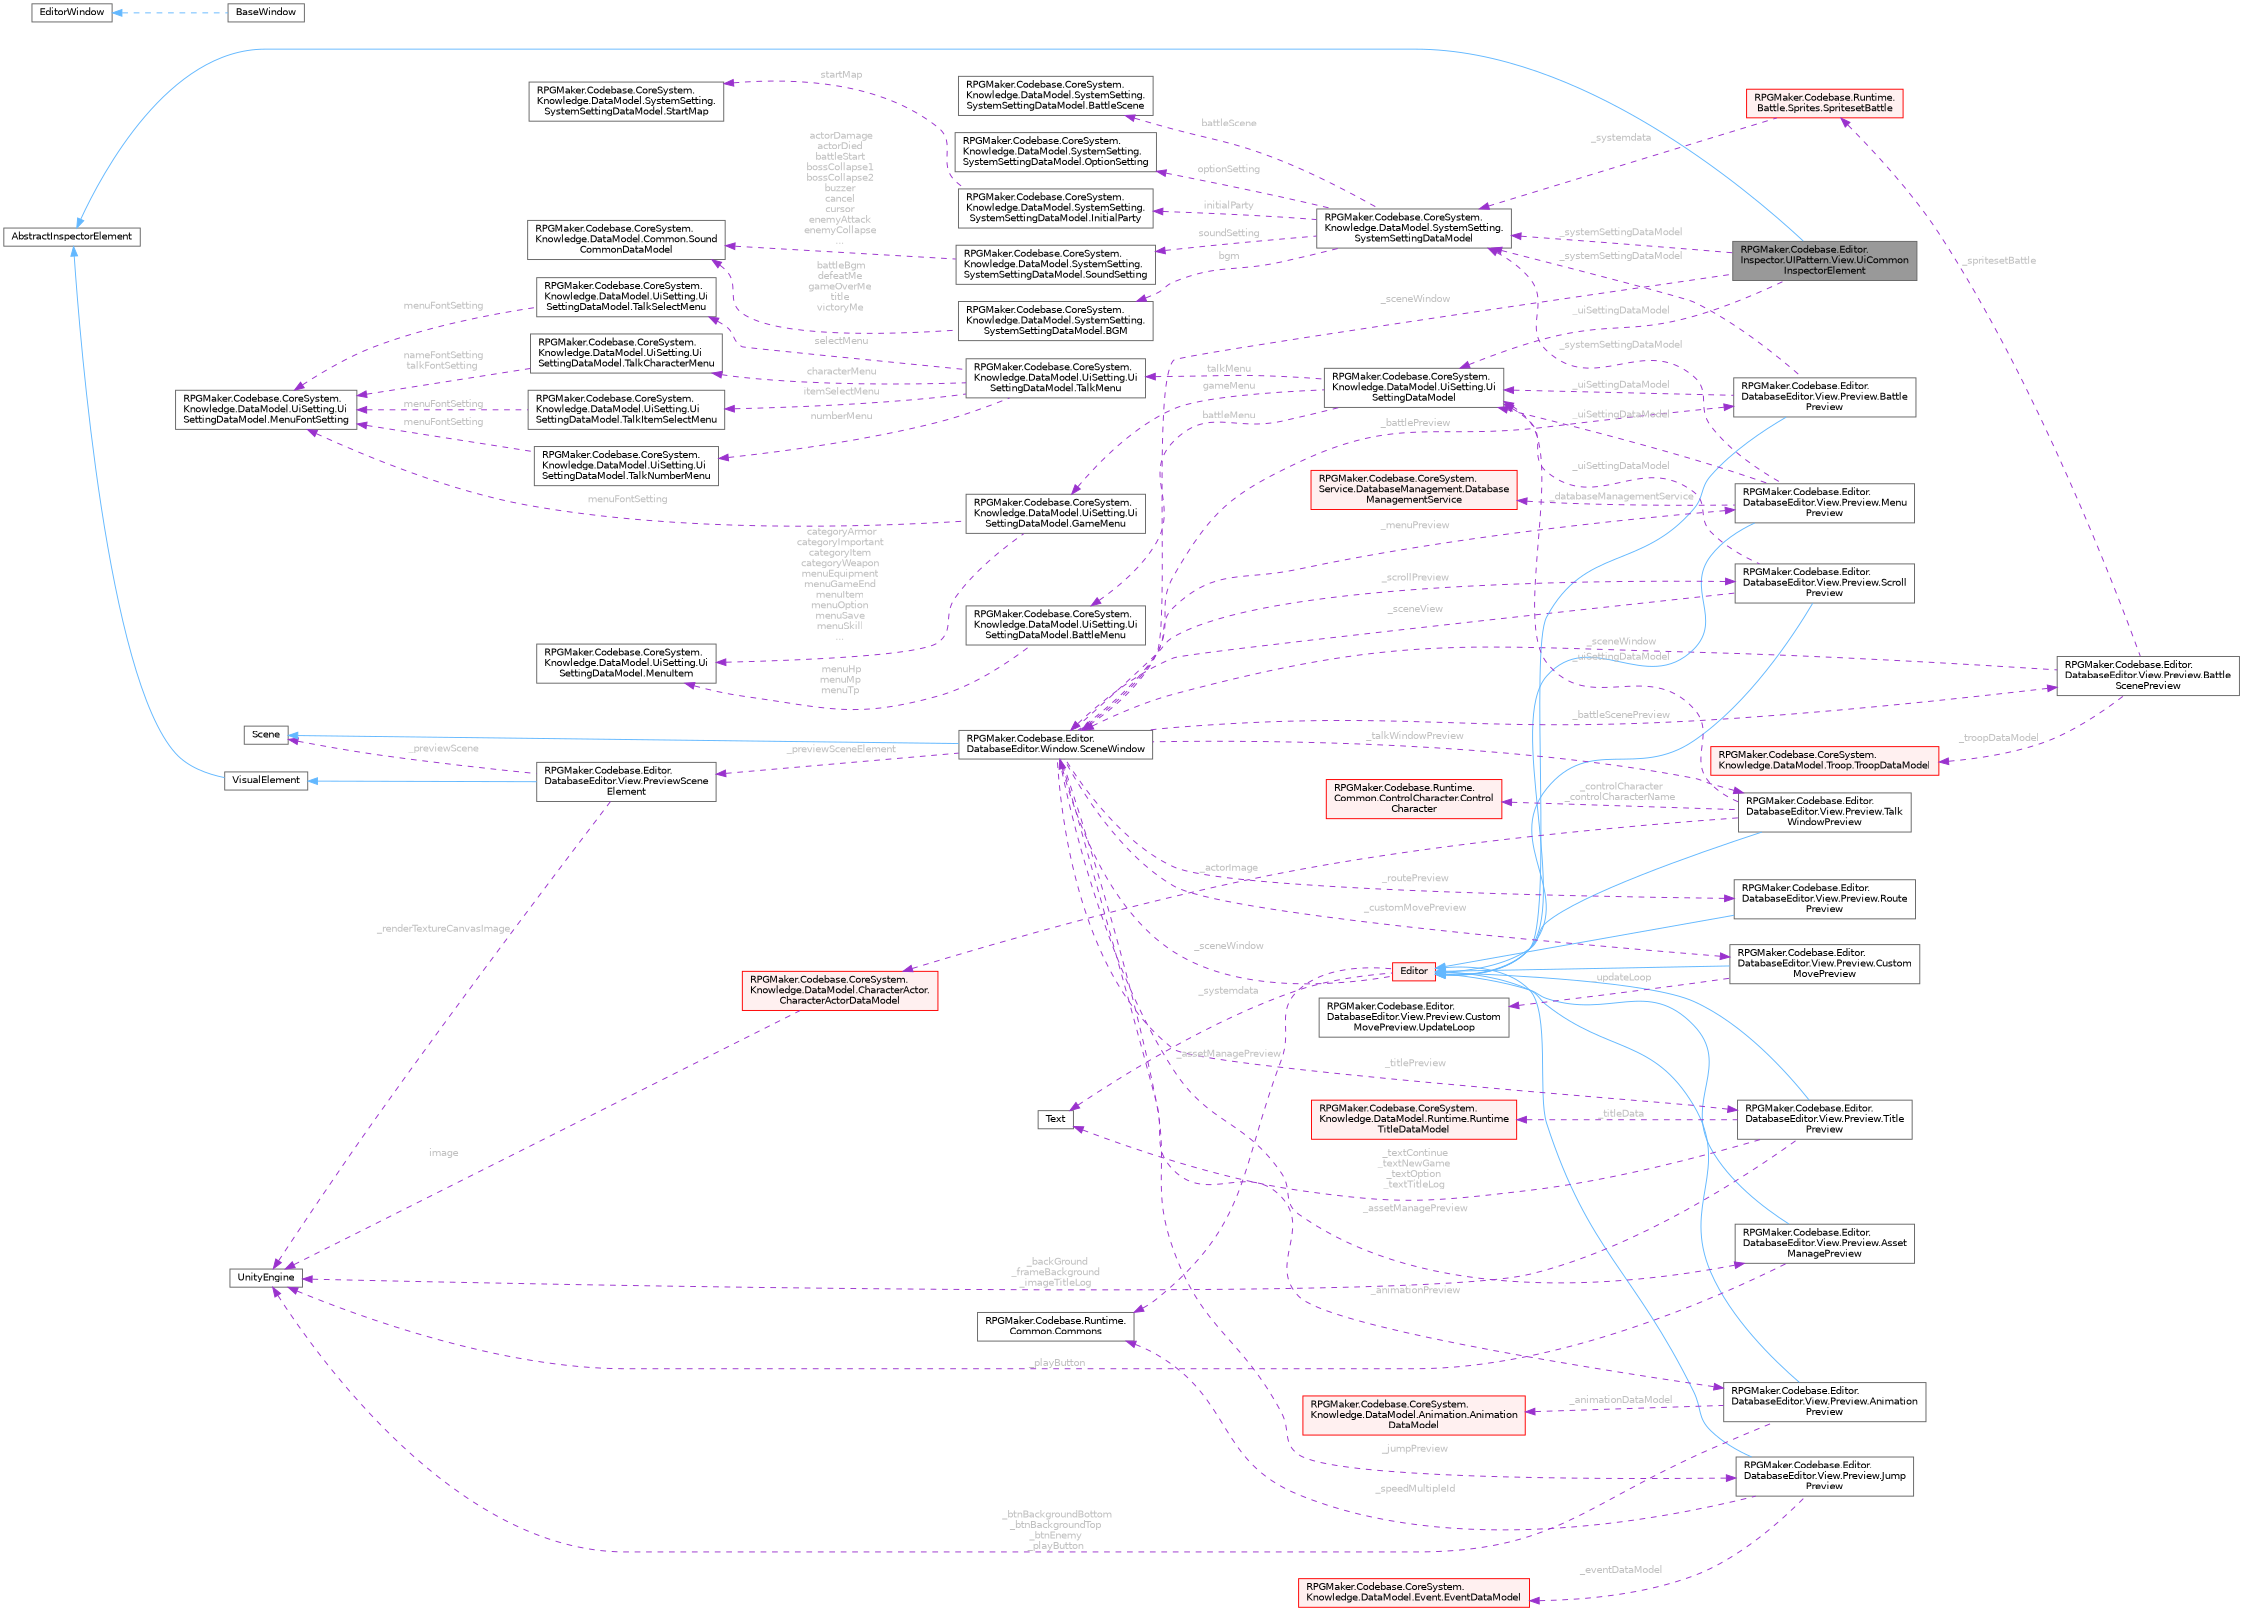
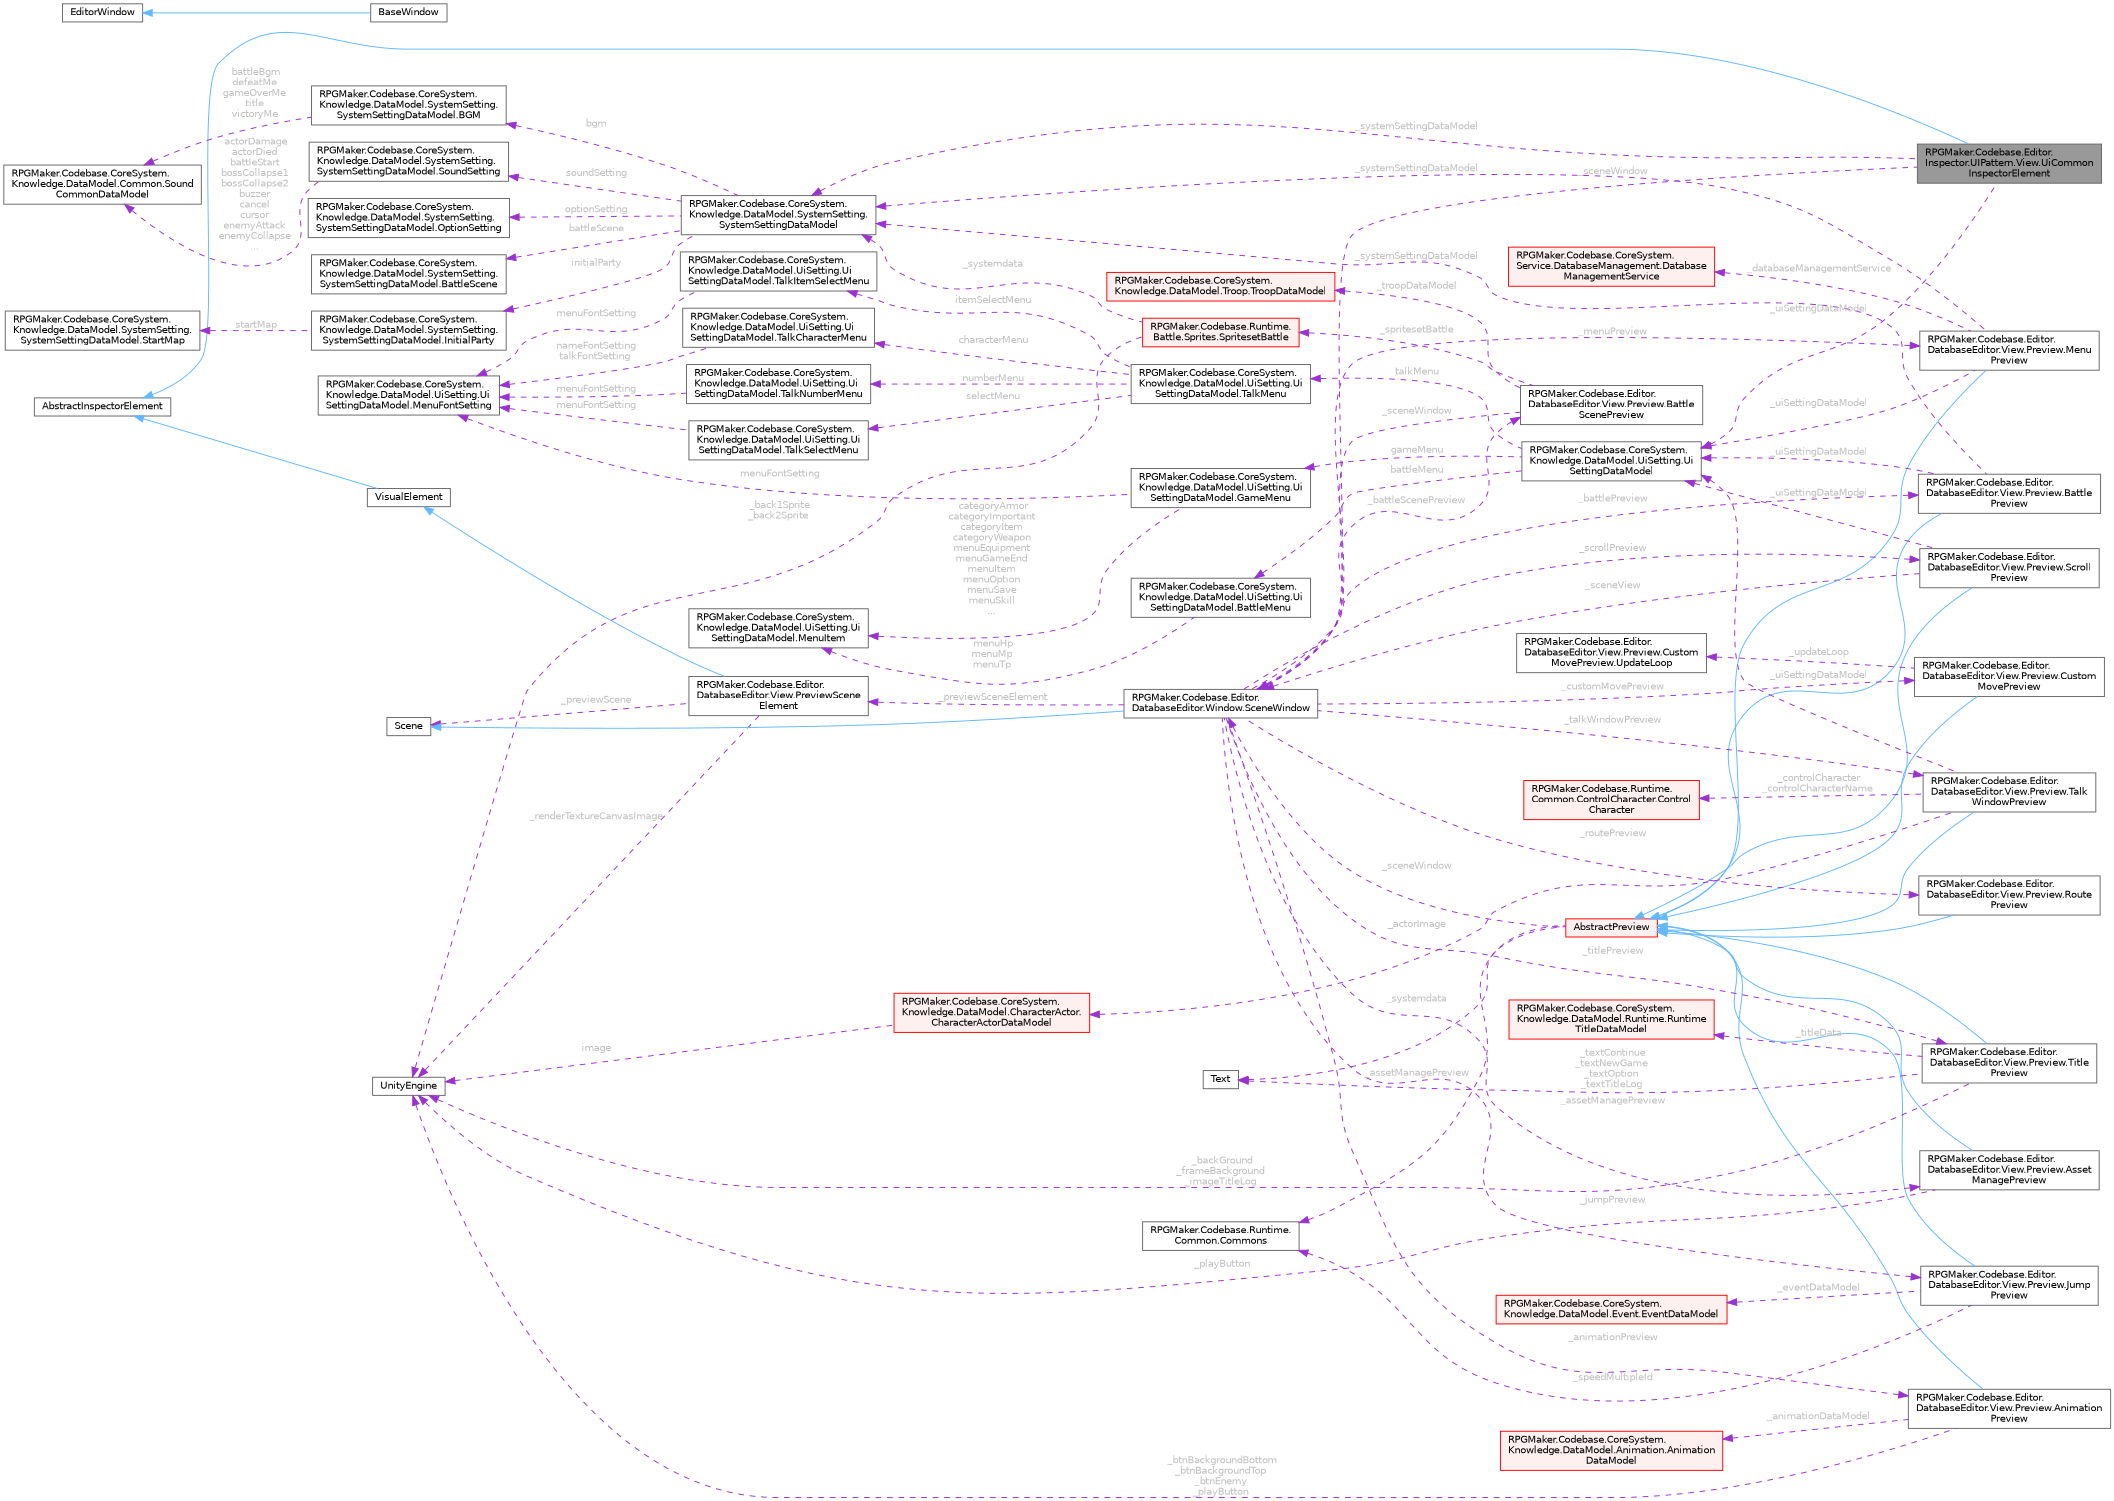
edge "BaseWindow" -> "EditorWindow": style dashed -> solid
edge "RPGMaker.Codebase.Runtime. Battle.Sprites.SpritesetBattle" -> "UnityEngine": added, label "_back1Sprite _back2Sprite"
node "Editor": label "Editor" -> "AbstractPreview"
